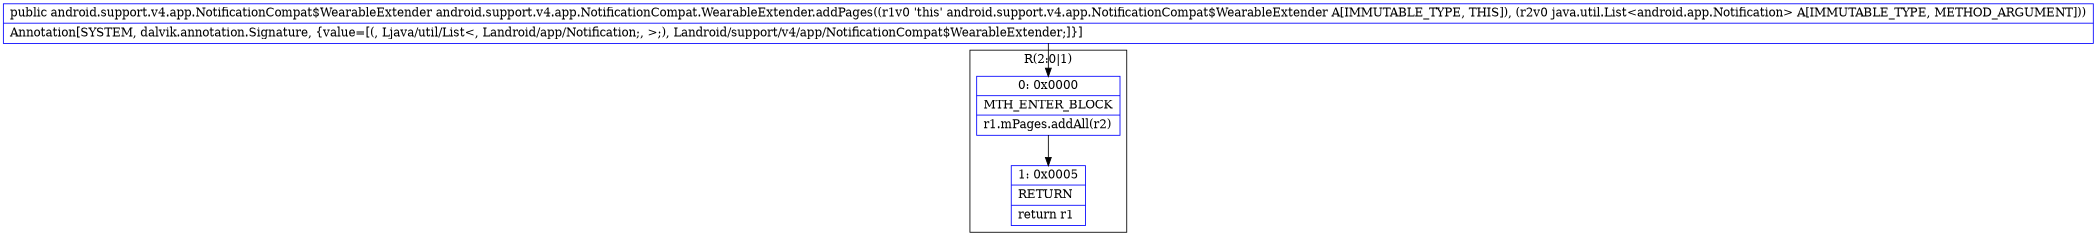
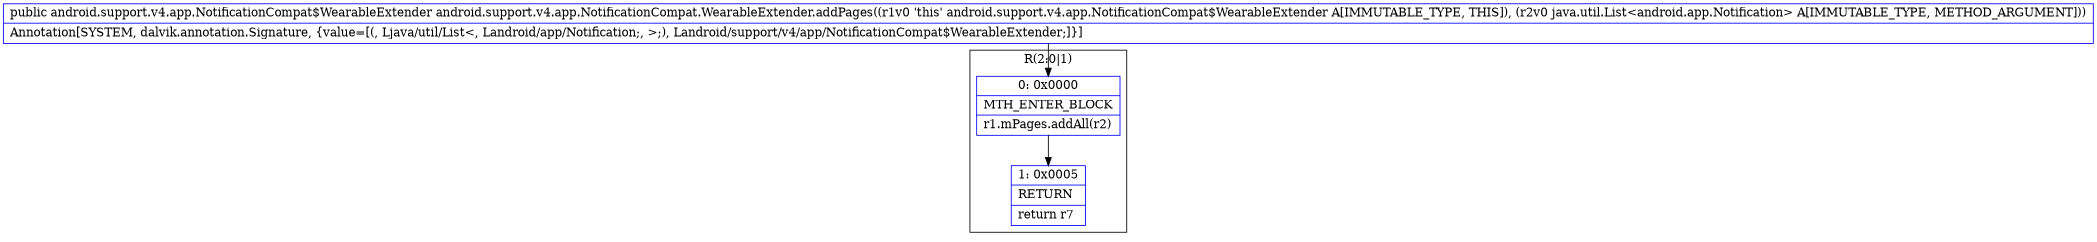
node "1: 0x0005": text "return r1" -> "return r7"
